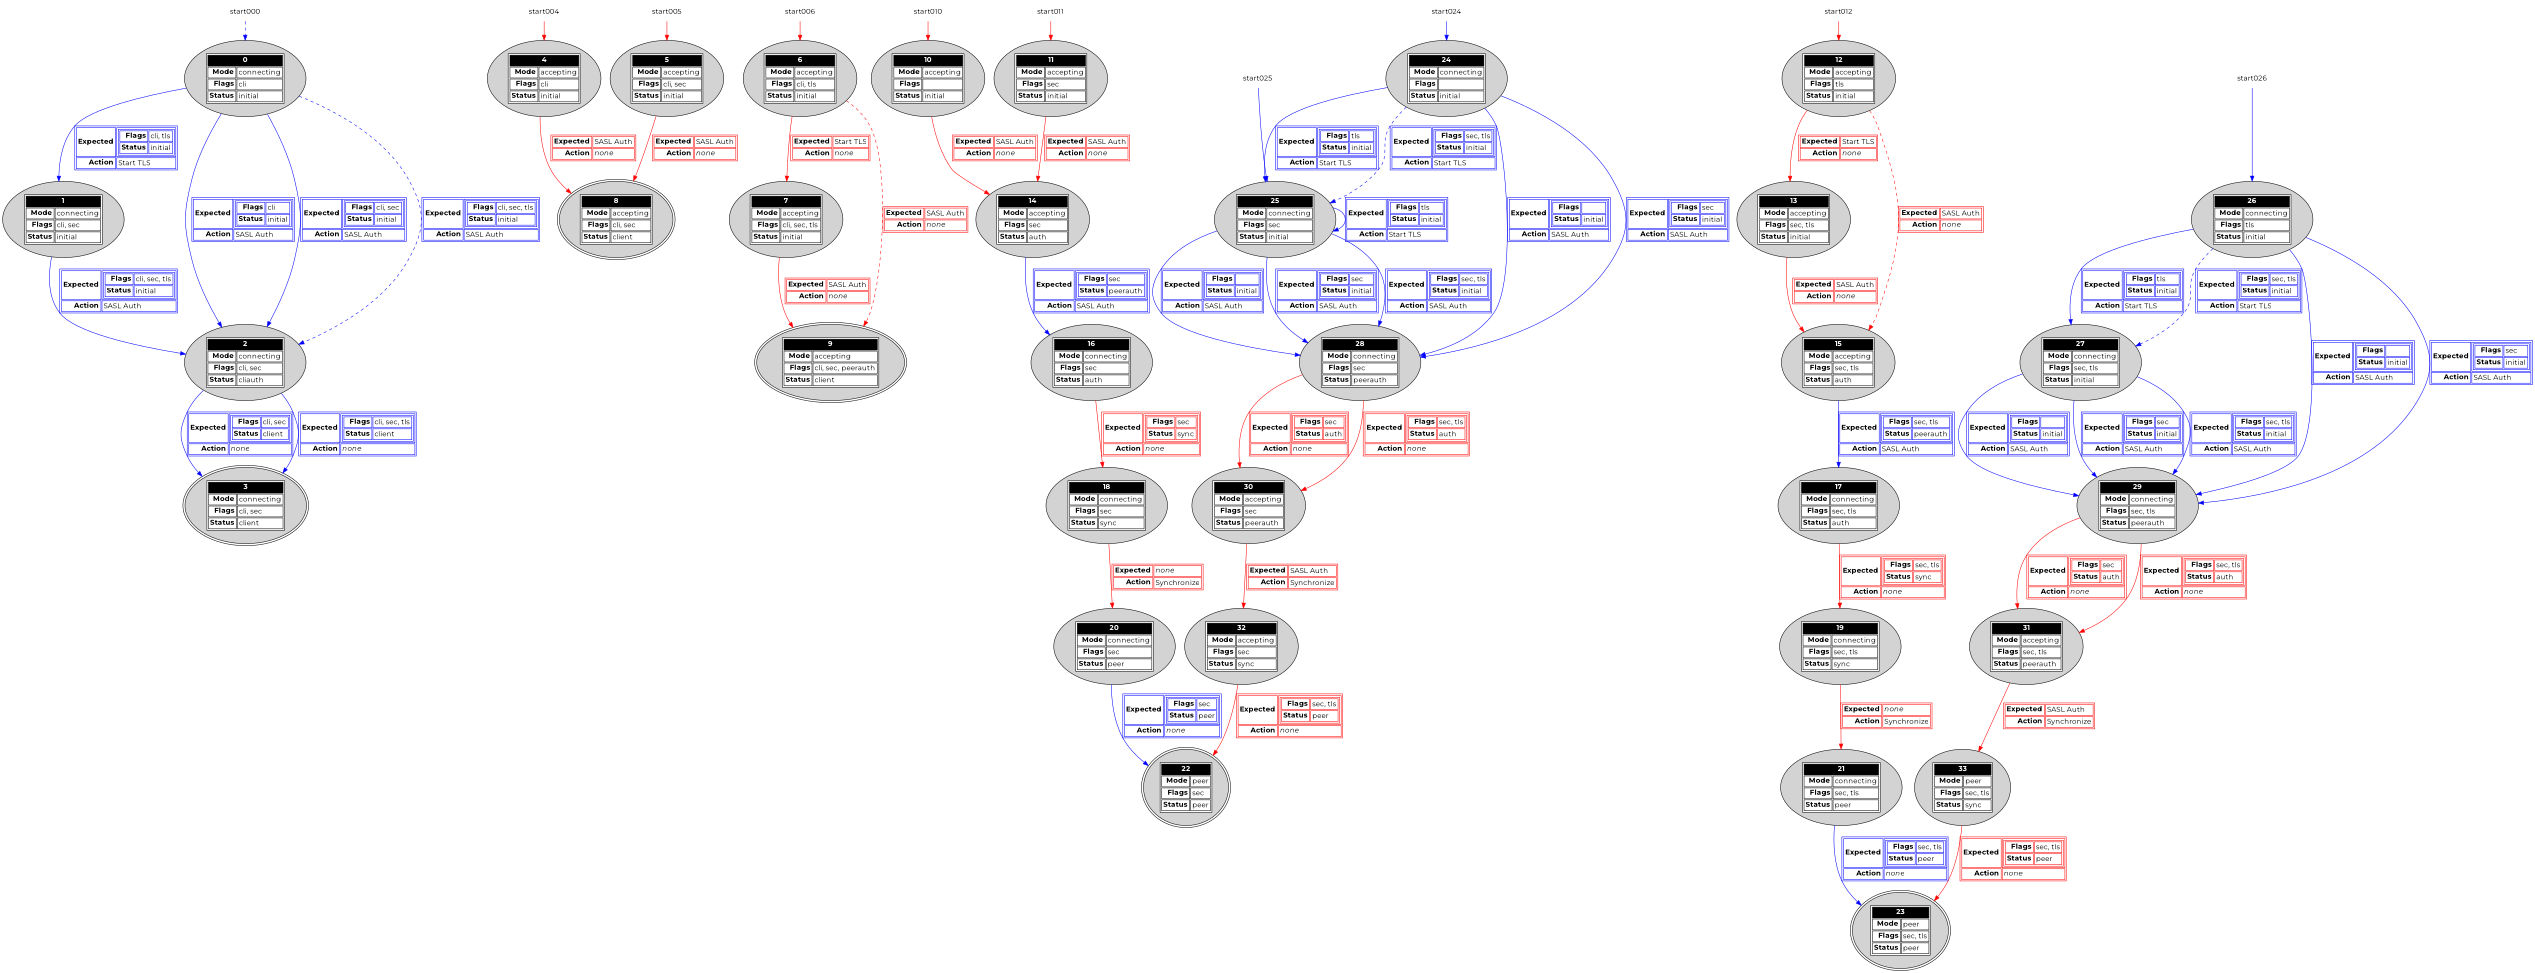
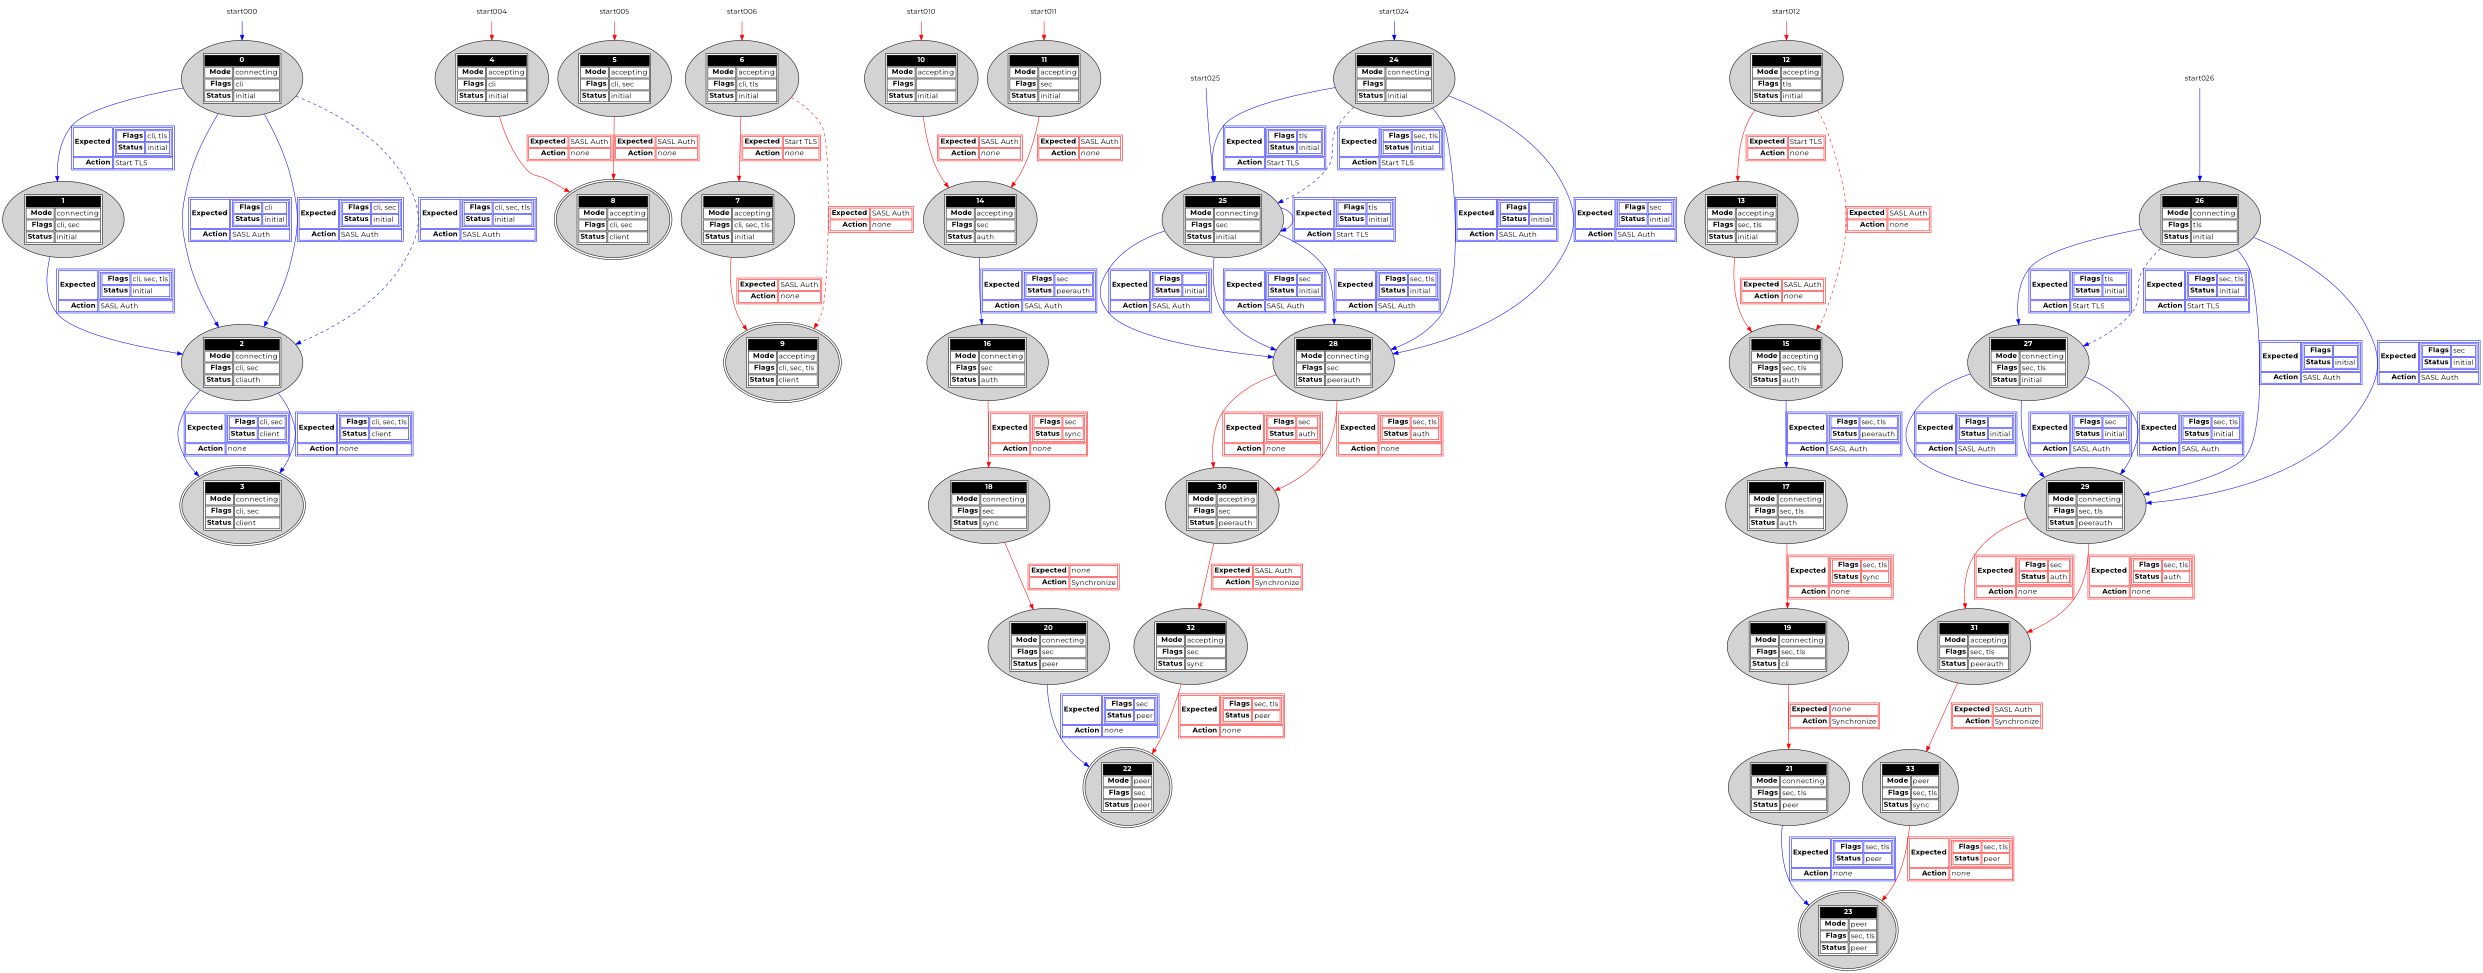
edge "start000" -> "0": style dashed -> solid
node "9": text "cli, sec, peerauth" -> "cli, sec, tls"
node "19": text "sync" -> "cli"
